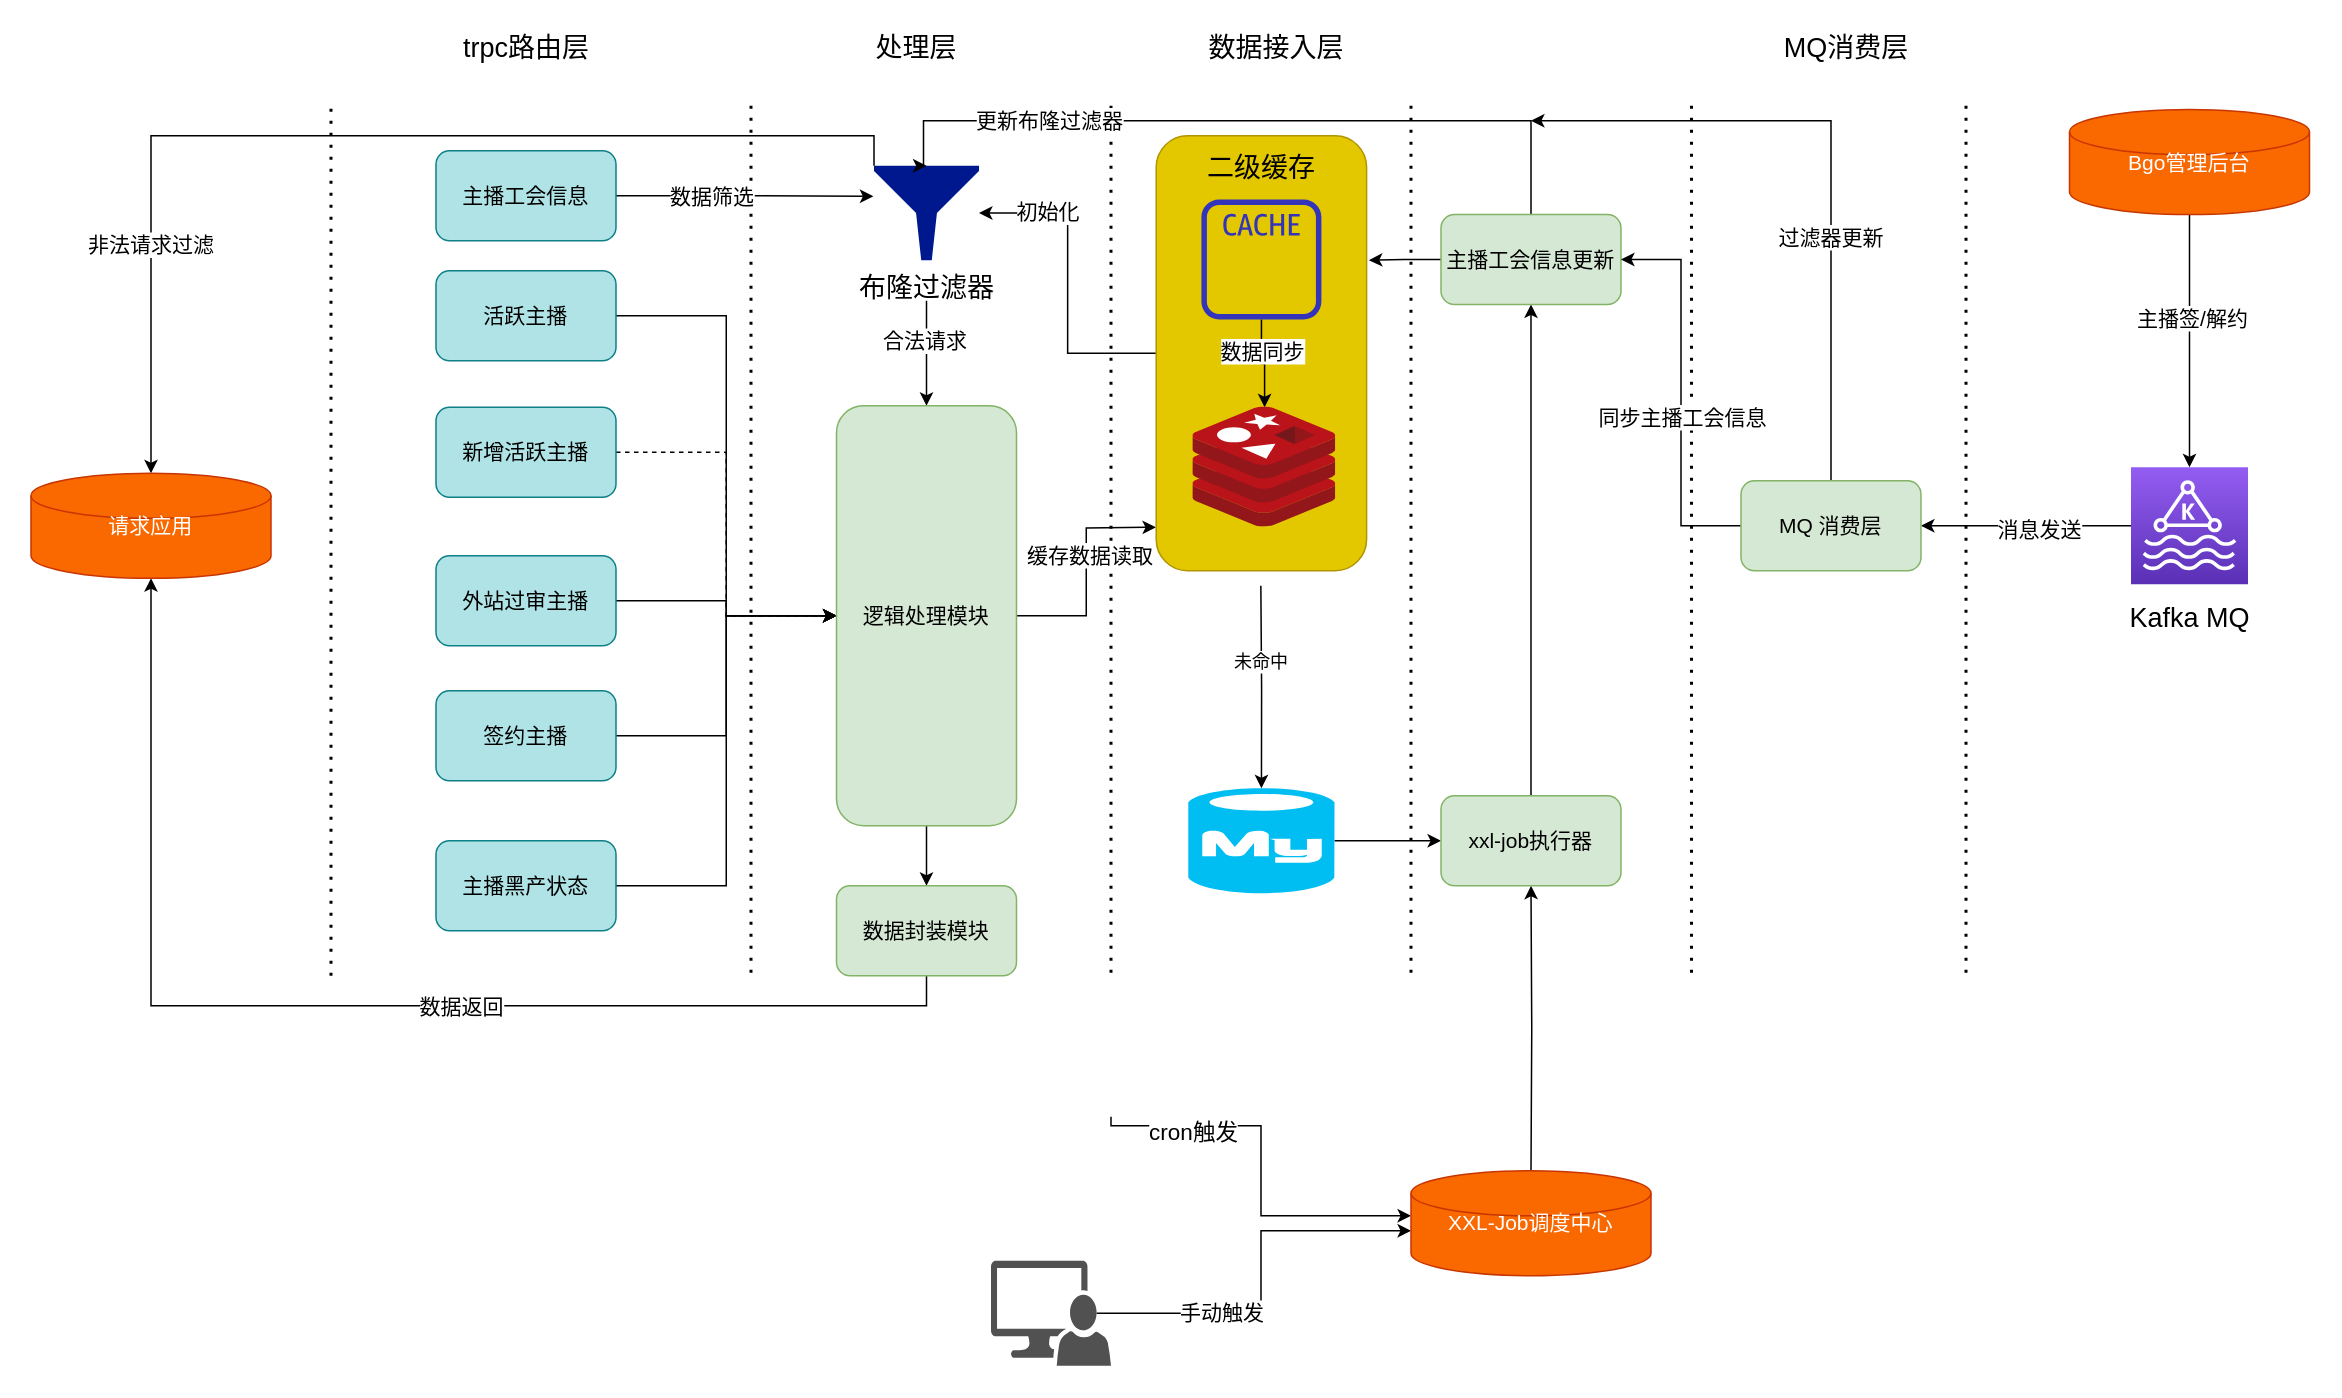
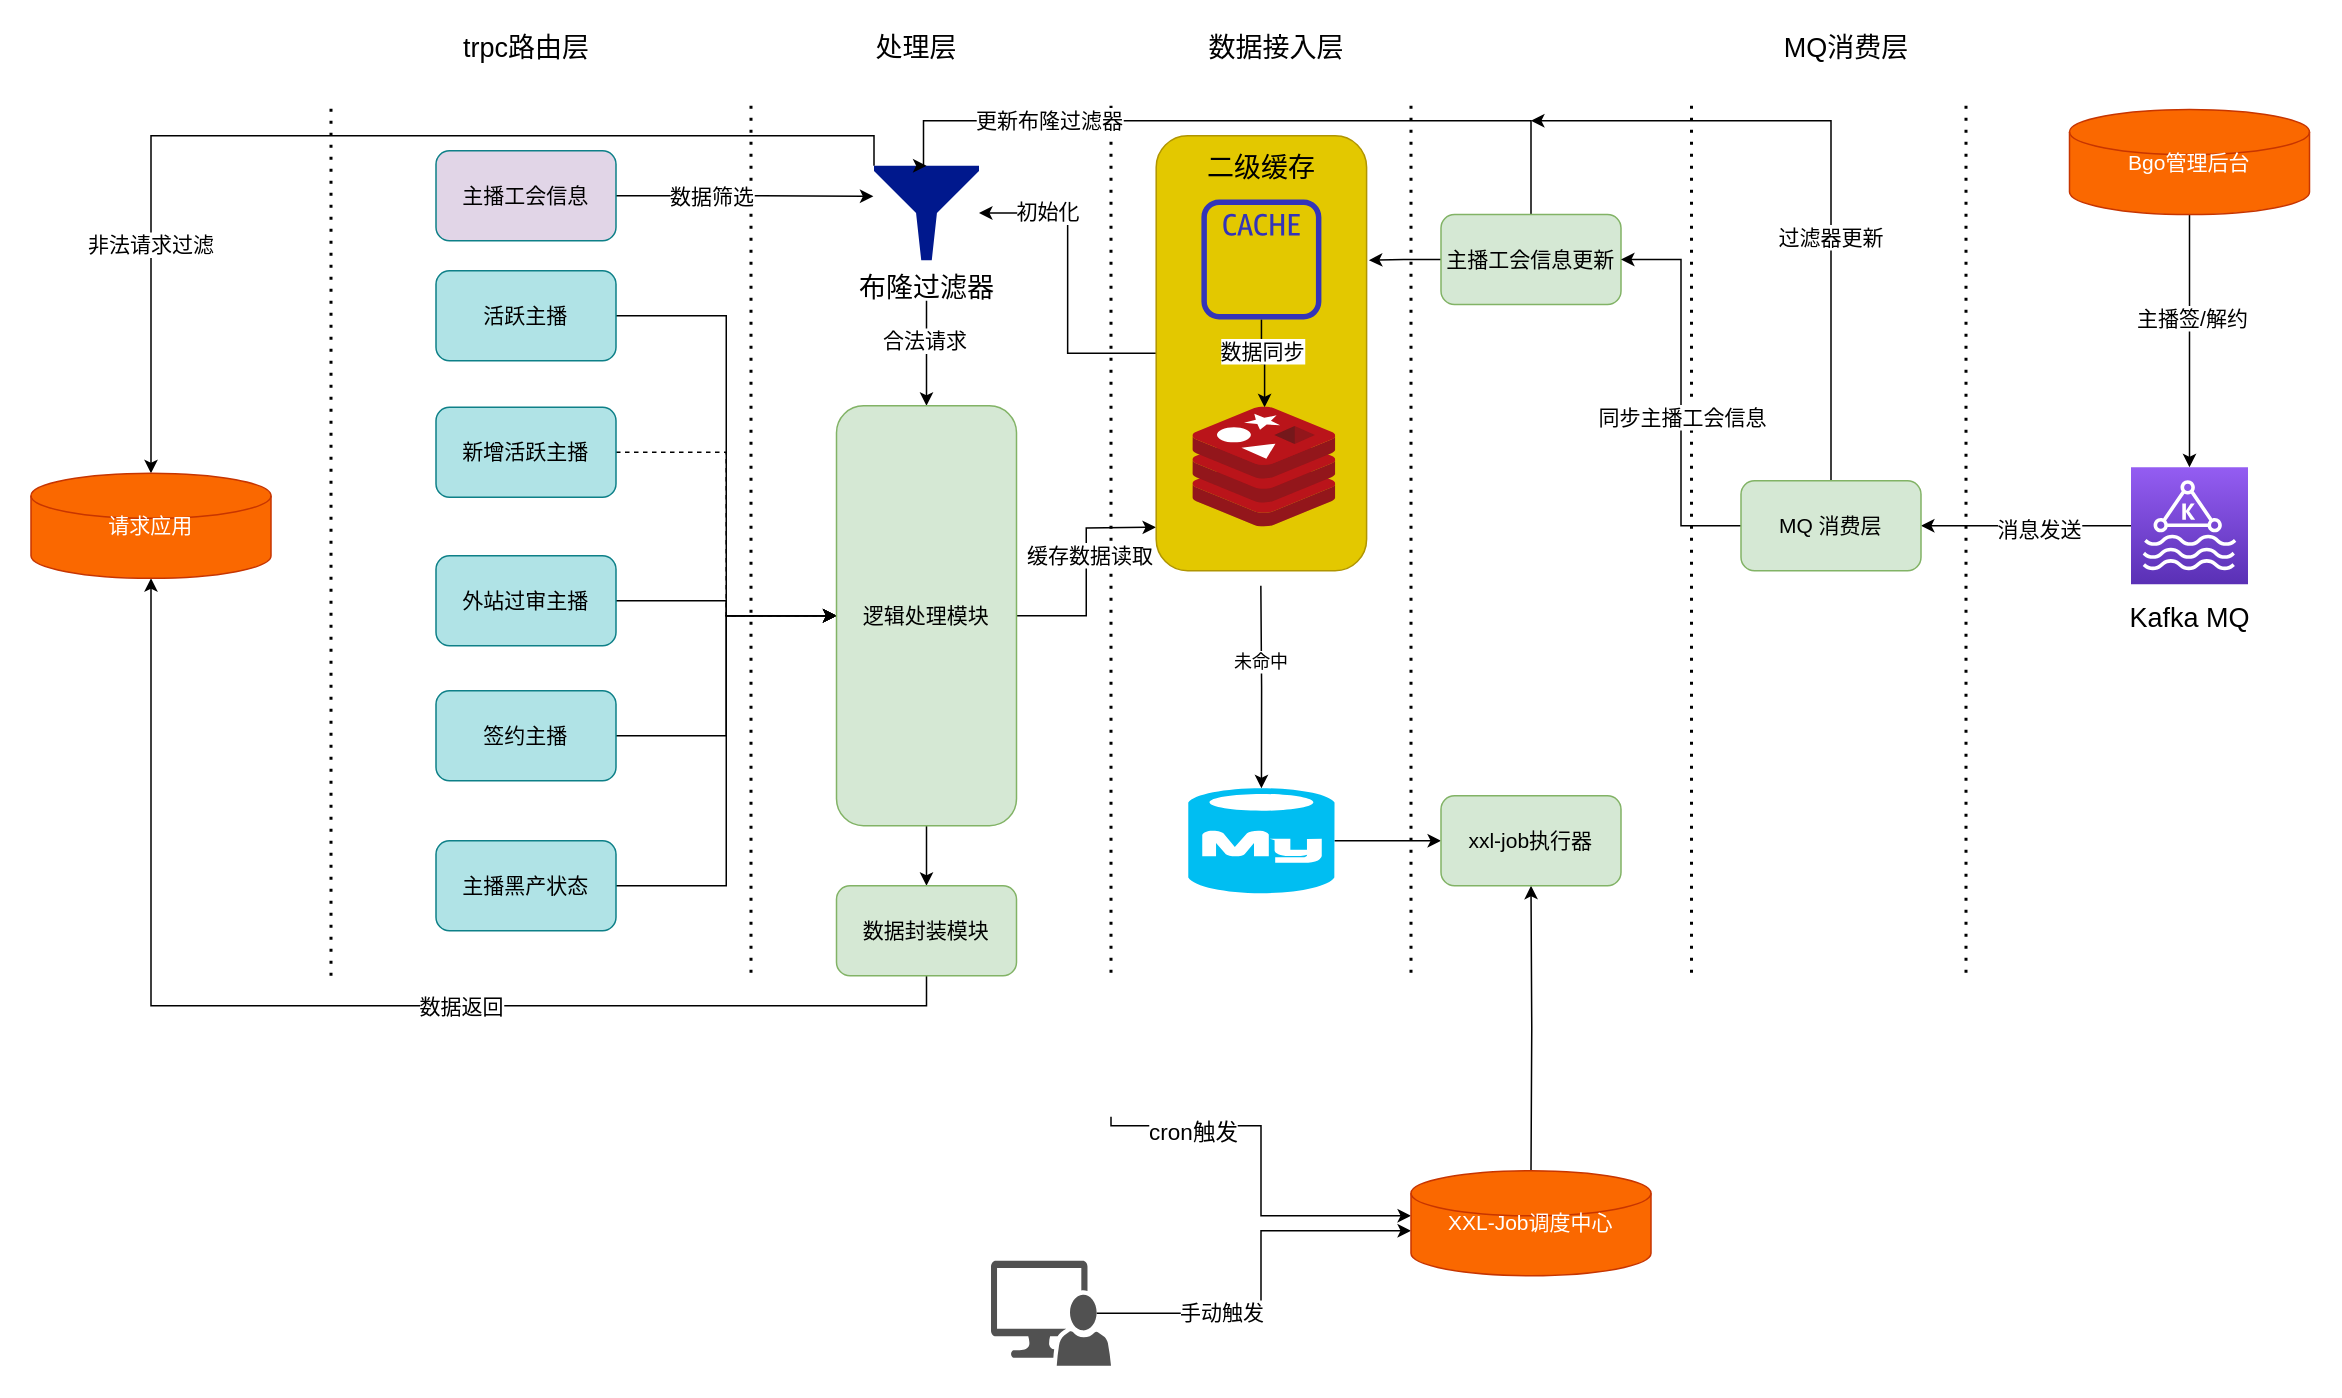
node "主播工会信息": fillcolor #b0e3e6 -> #e1d5e7
edge "xxl-job执行器" -> "主播工会信息更新": removed
